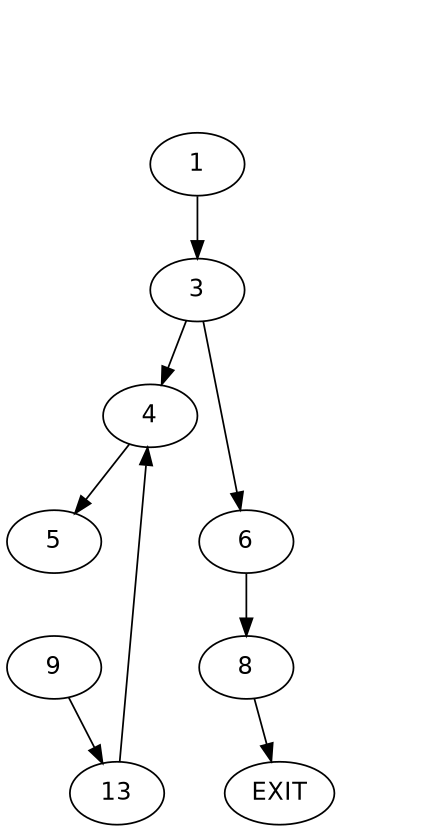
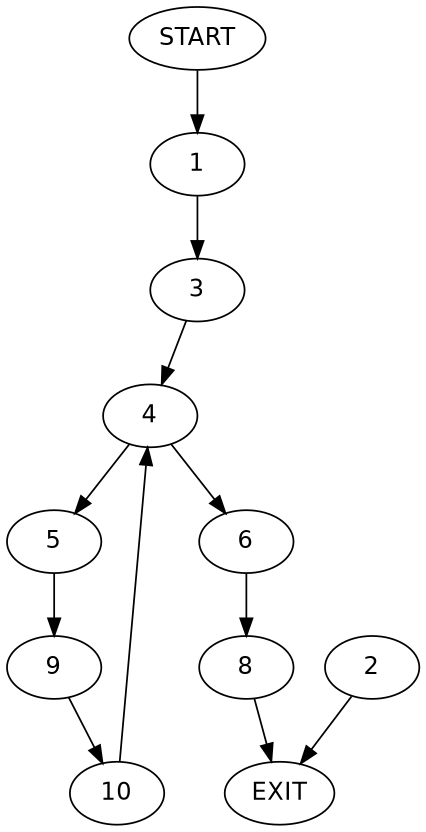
node "START": added
edge "3" -> "6": now "4" -> "6"
edge "5" -> "9": added
node "2": added
node "13": label "13" -> "10"
